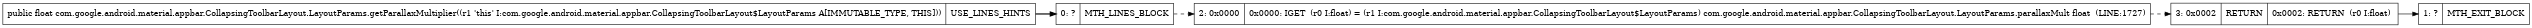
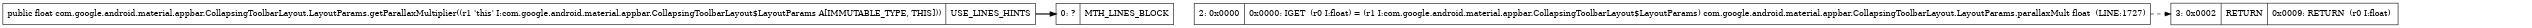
edge "0: ?" -> "2: 0x0000": removed
node "3: 0x0002": text "0x0002: RETURN  (r0 I:float)" -> "0x0009: RETURN  (r0 I:float)"
node "1: ?": removed
